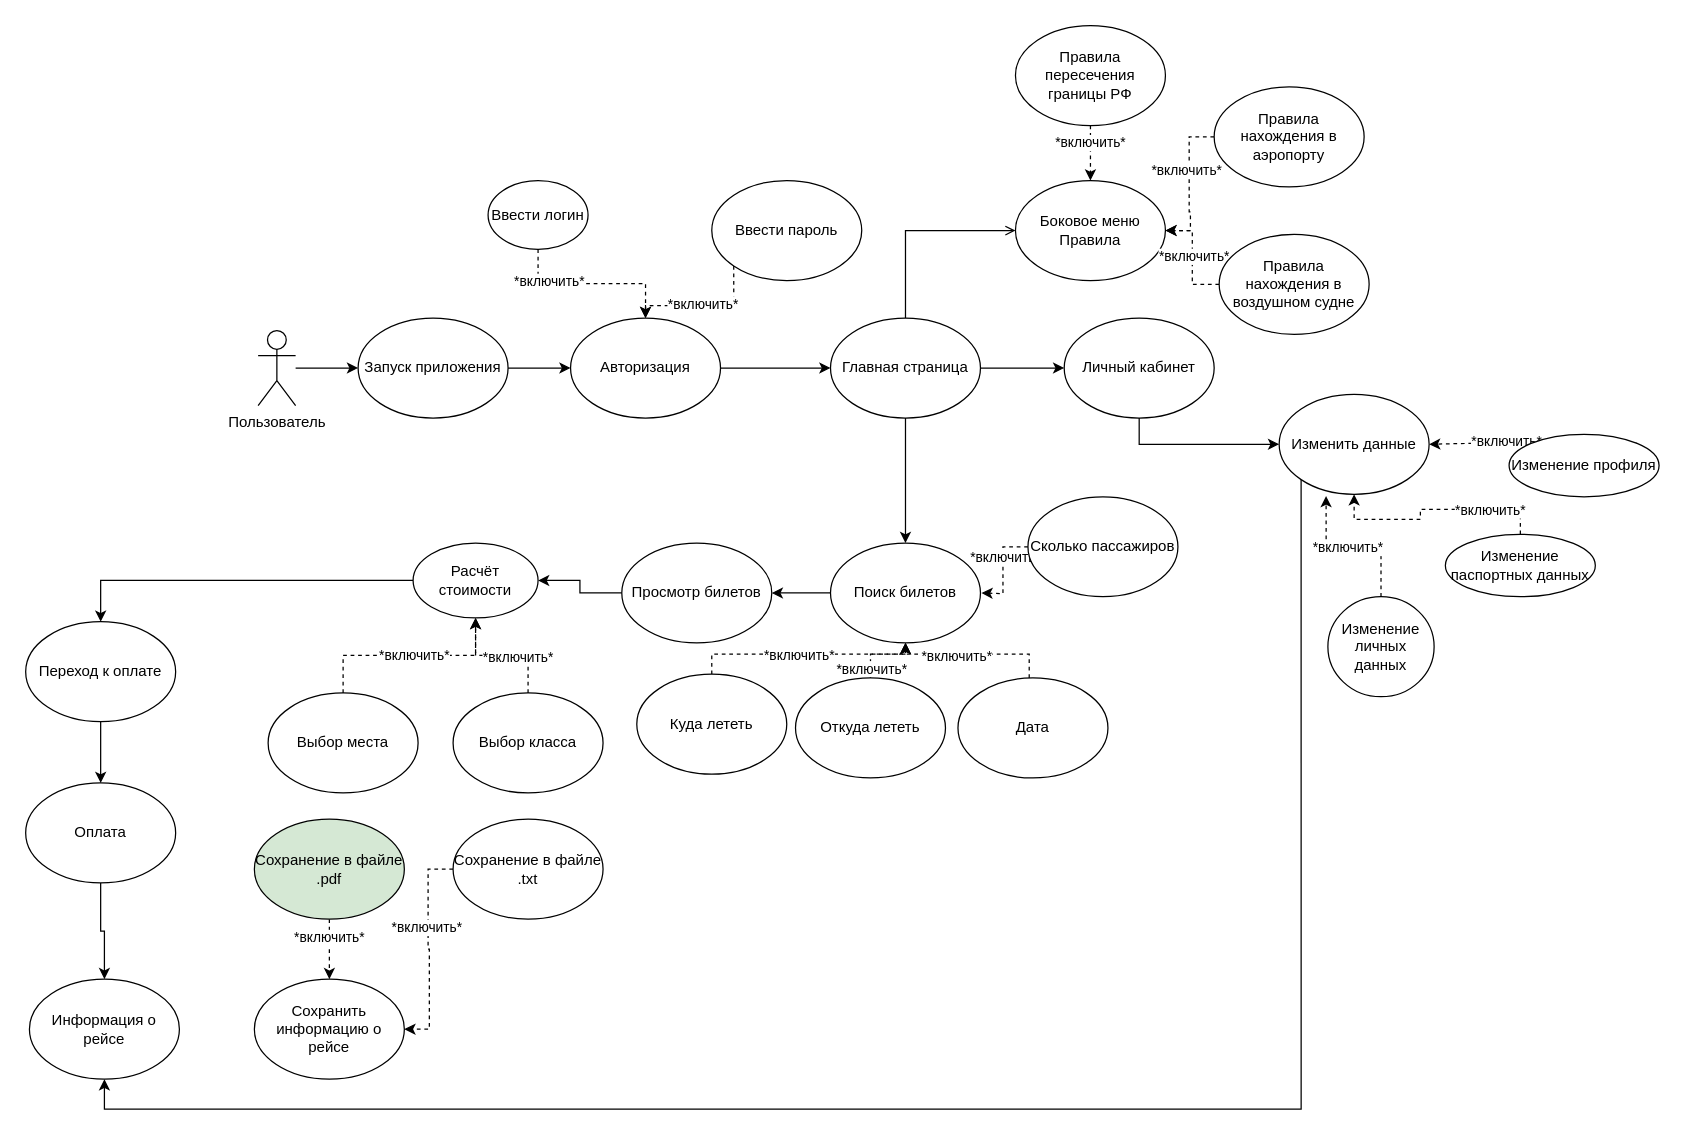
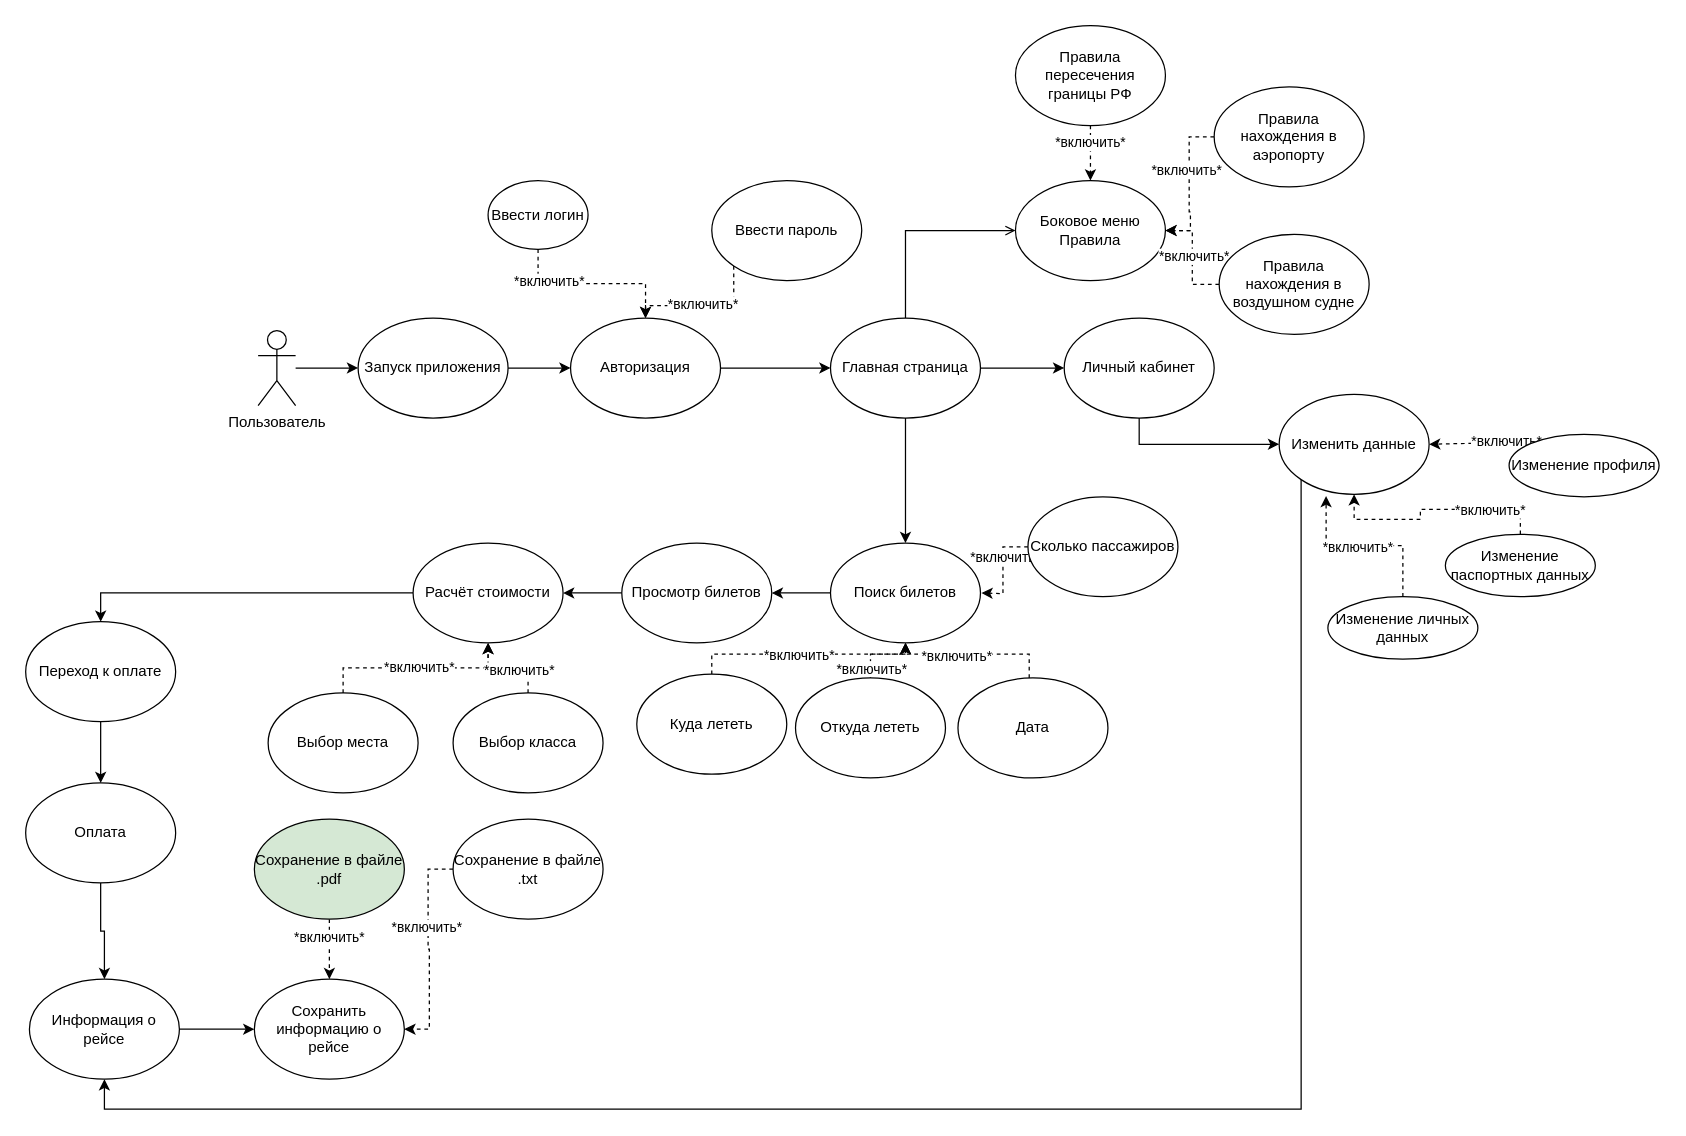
node "Расчёт стоимости": size 125x75 -> 150x100
node "Изменение личных данных": size 106x100 -> 150x63
edge "Информация о рейсе" -> "Сохранить информацию о рейсе": added
